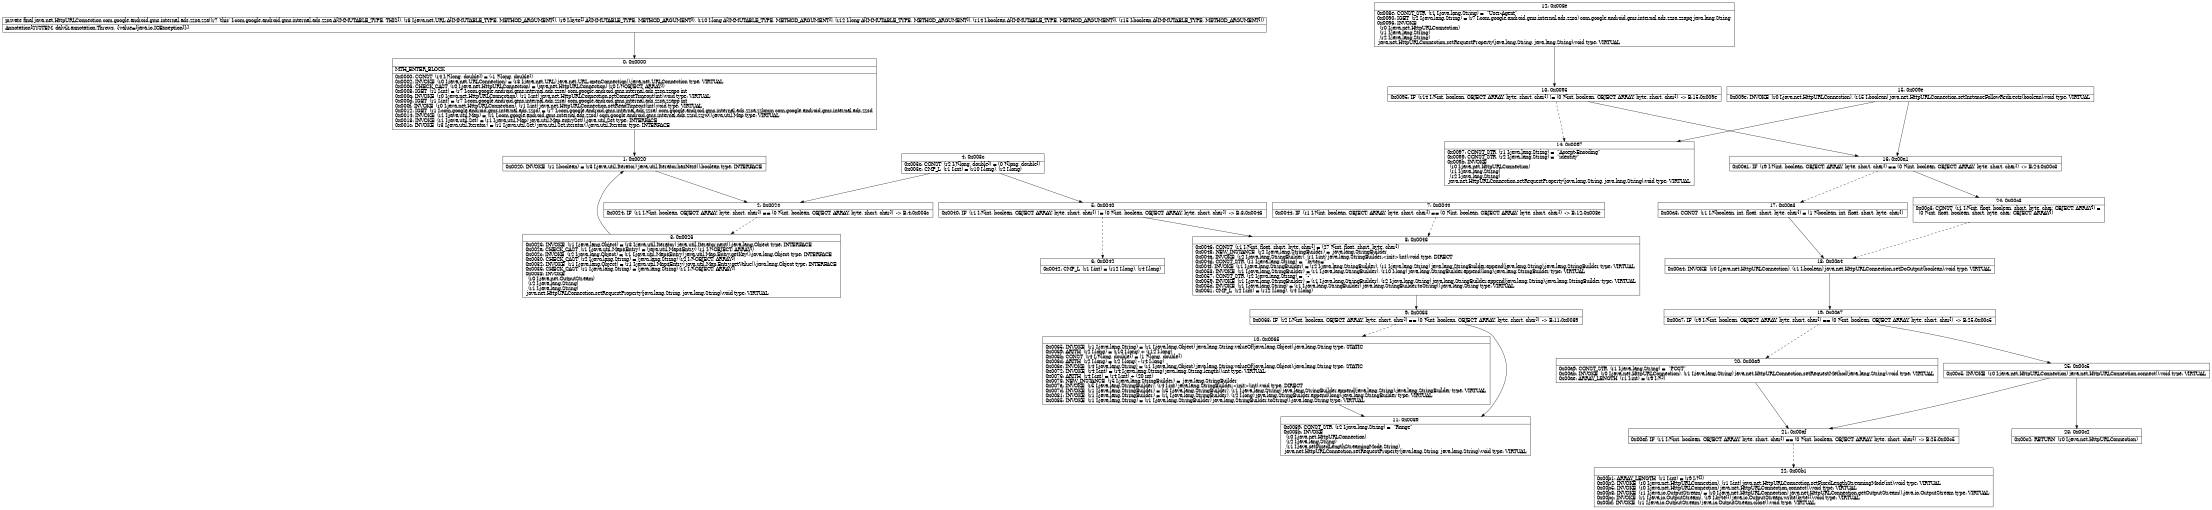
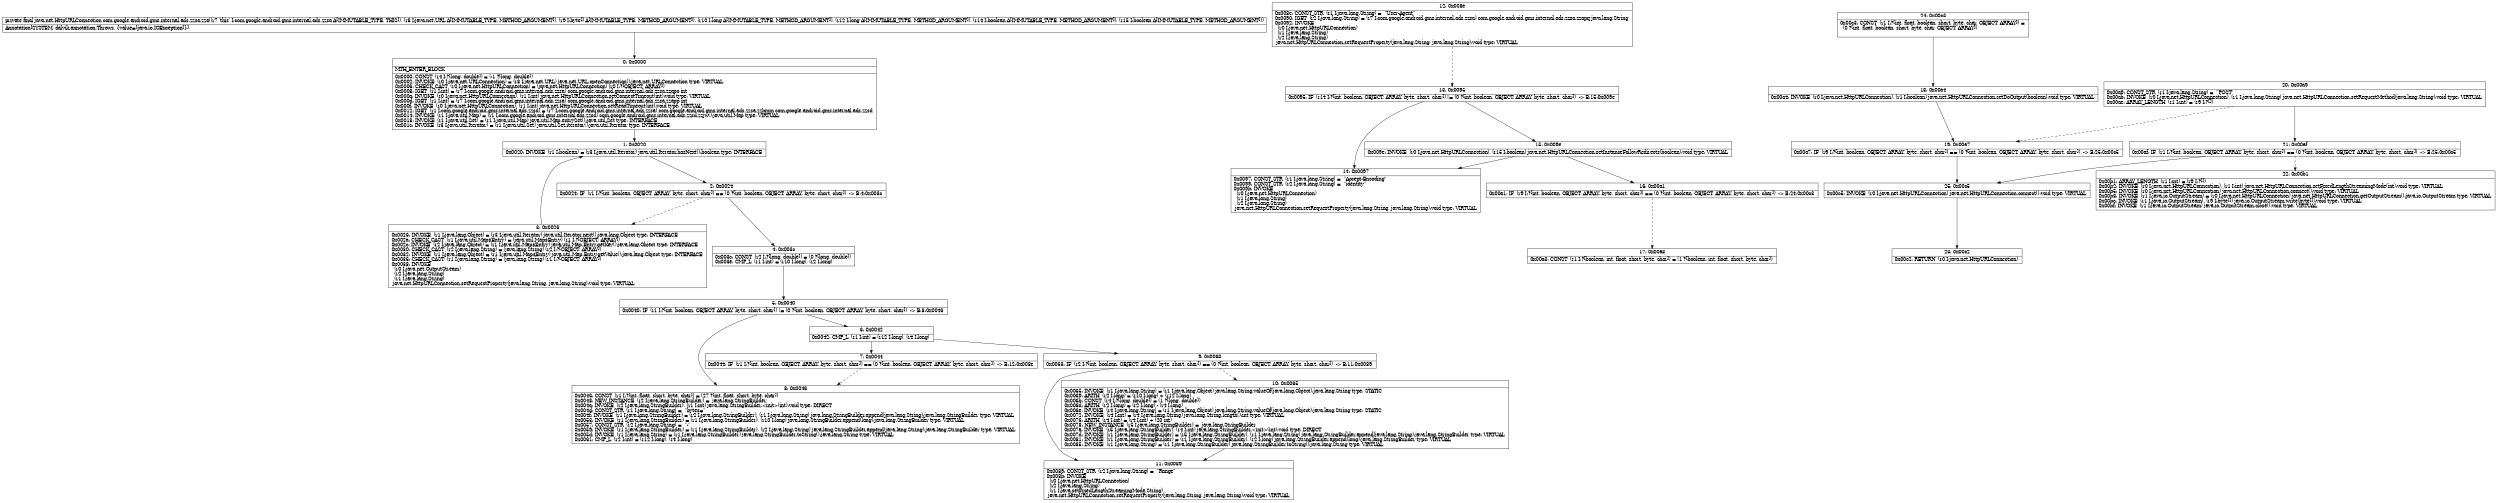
node "12: 0x008e": text "0x0096: INVOKE" -> "0x0092: INVOKE"
edge "12: 0x008e" -> "13: 0x0095": style solid -> dashed
edge "13: 0x0095" -> "14: 0x0097": style dashed -> solid
edge "13: 0x0095" -> "16: 0x00a1": now "13: 0x0095" -> "15: 0x009e"
edge "16: 0x00a1" -> "24: 0x00c3": removed
edge "4: 0x003c" -> "2: 0x0024": reversed
edge "5: 0x0040" -> "6: 0x0042": style dashed -> solid
edge "17: 0x00a3" -> "18: 0x00a4": removed
edge "24: 0x00c3" -> "18: 0x00a4": style dashed -> solid
edge "8: 0x0046" -> "9: 0x0063": now "6: 0x0042" -> "9: 0x0063"
edge "19: 0x00a7" -> "20: 0x00a9": reversed
edge "6: 0x0042" -> "7: 0x0044": added
edge "25: 0x00c5" -> "21: 0x00af": reversed
